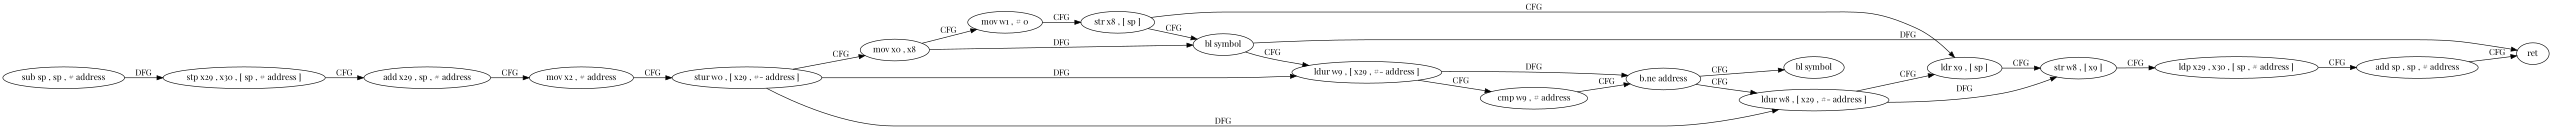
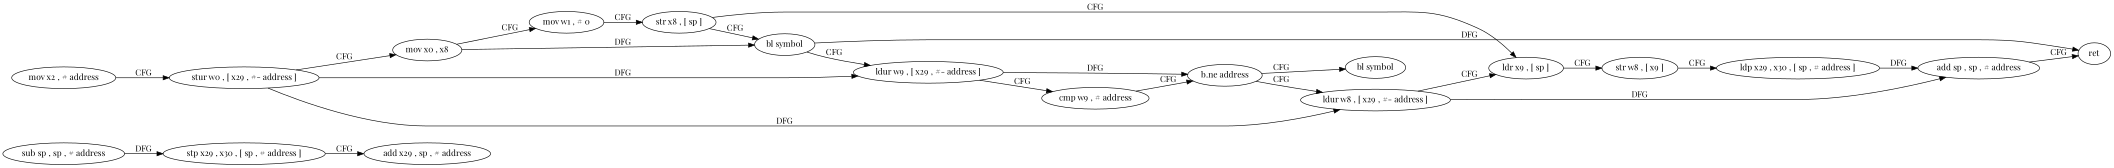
edge "ldp x29 , x30 , [ sp , # address ]" -> "add sp , sp , # address": label "CFG" -> "DFG"
edge "add x29 , sp , # address" -> "mov x2 , # address": removed, label "CFG"
edge "ldur w8 , [ x29 , #- address ]" -> "str w8 , [ x9 ]": now "ldur w8 , [ x29 , #- address ]" -> "add sp , sp , # address"
